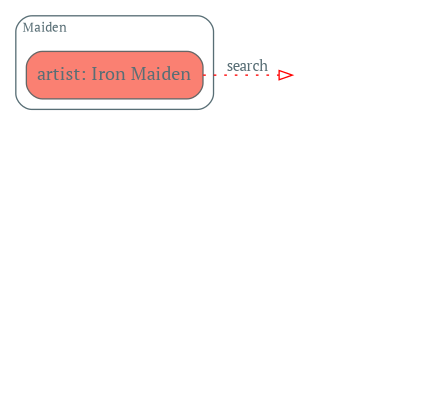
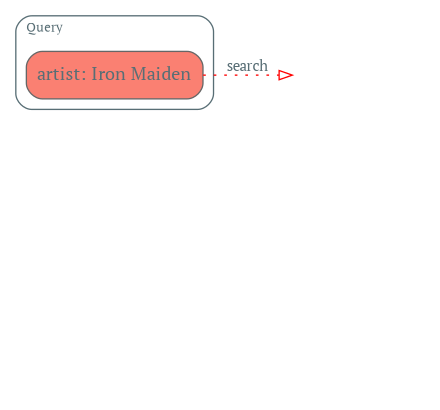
cluster "Maiden": label "Maiden" -> "Query"
